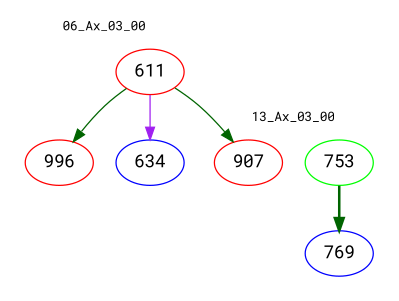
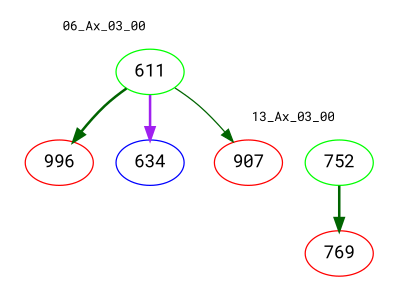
node "611": color red -> green
edge "611" -> "996": style solid -> bold
edge "611" -> "634": style solid -> bold
node "753": label "753" -> "752"
node "769": color blue -> red
